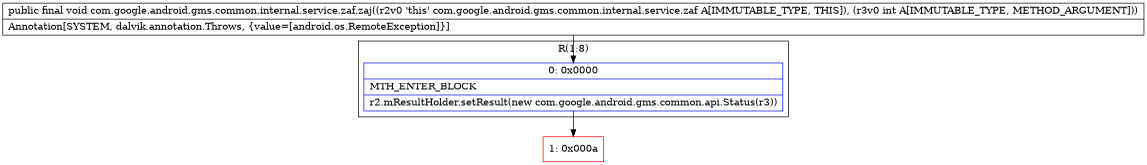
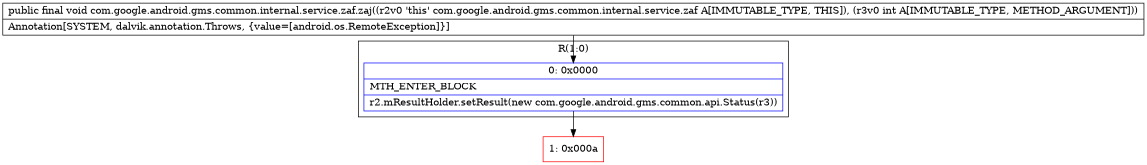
cluster "R(1:8)": label "R(1:8)" -> "R(1:0)"
